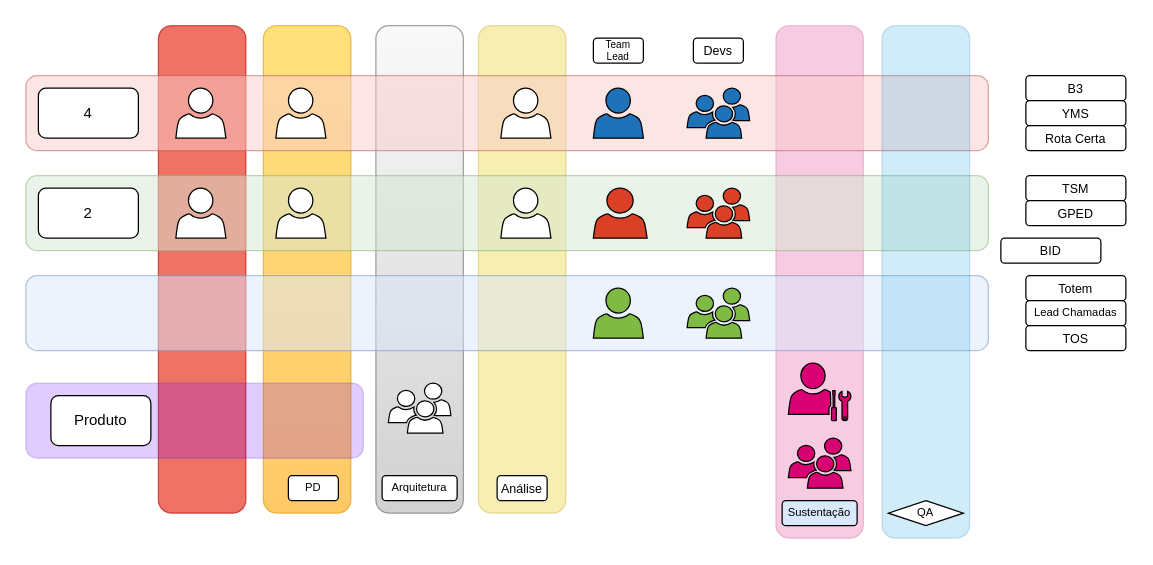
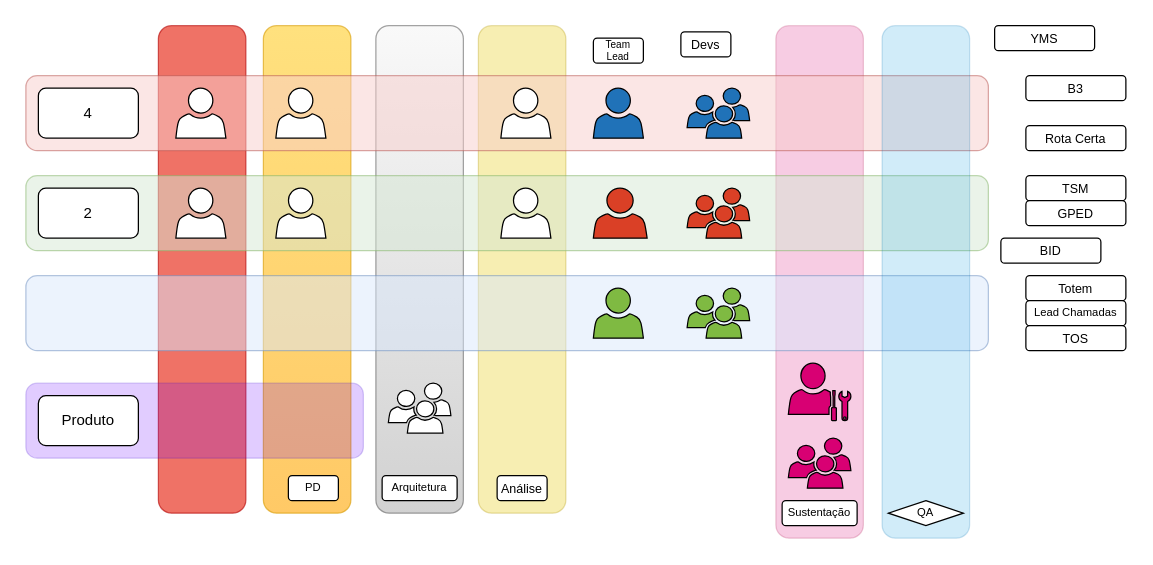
node "Devs": moved (718, 51) -> (706, 44)
node "YMS": moved (1076, 113) -> (1044, 38)
node "Produto": moved (101, 421) -> (88, 421)
node "Sustentação": fillcolor #dae8fc -> #ffffff
